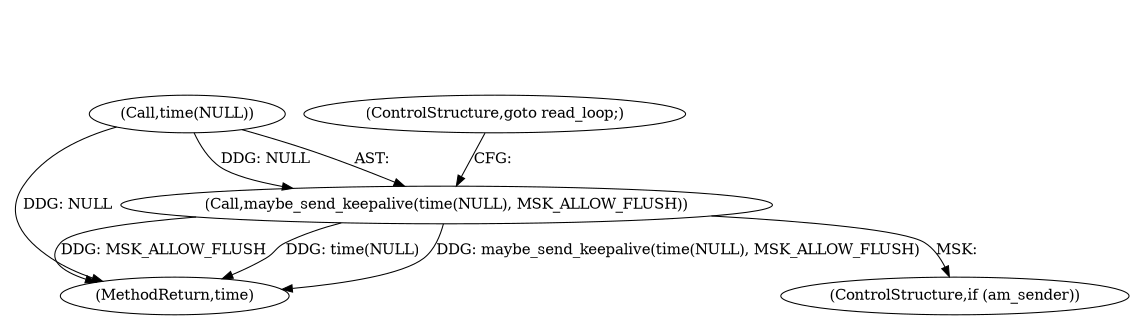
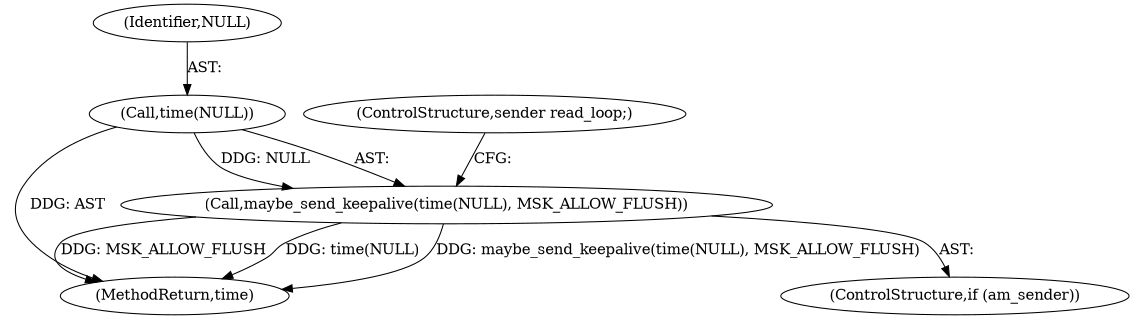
node "(Identifier,NULL)": added
node "(ControlStructure,goto read_loop;)": label "(ControlStructure,goto read_loop;)" -> "(ControlStructure,sender read_loop;)"
edge "(Call,time(NULL))" -> "(MethodReturn,time)": label "DDG: NULL" -> "DDG: AST"
edge "(Call,maybe_send_keepalive(time(NULL), MSK_ALLOW_FLUSH))" -> "(ControlStructure,if (am_sender))": label "MSK: " -> "AST: "
